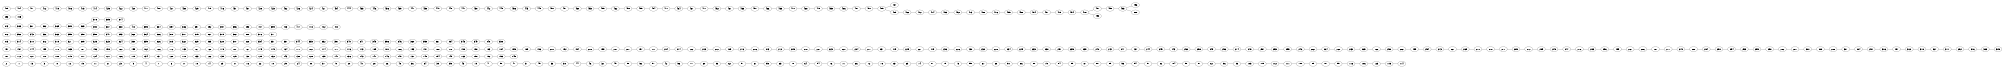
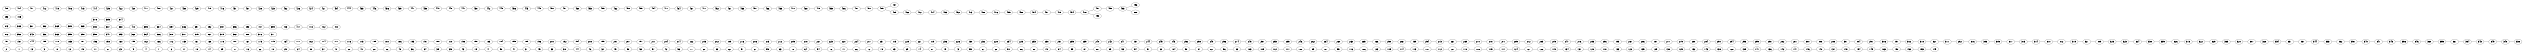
node "317": added
node "113": added
